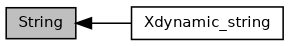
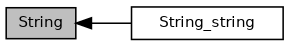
node "Xdynamic_string": label "Xdynamic_string" -> "String_string"
